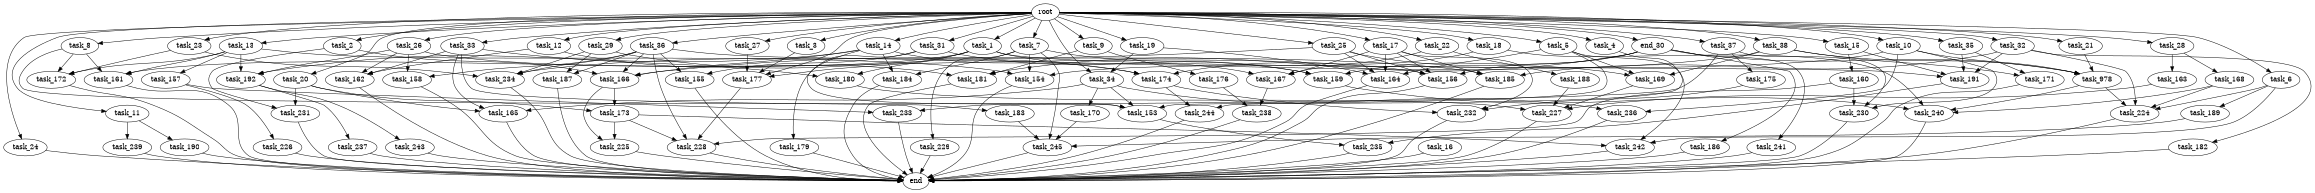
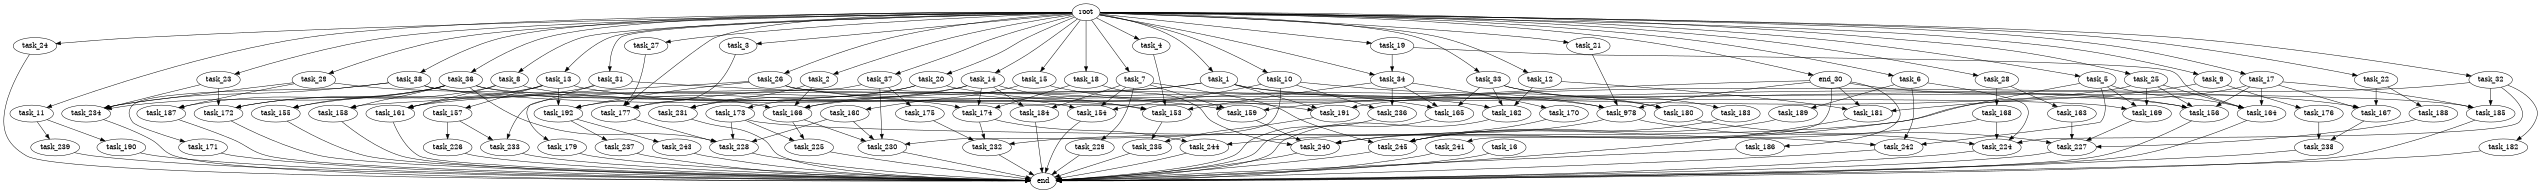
node "task_35": removed
edge "task_166" -> "task_173": now "task_166" -> "task_230"
